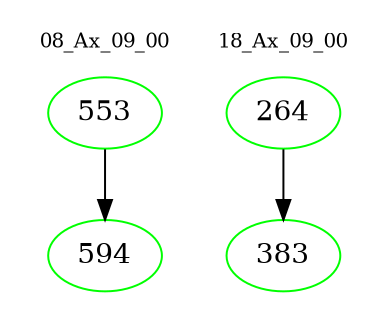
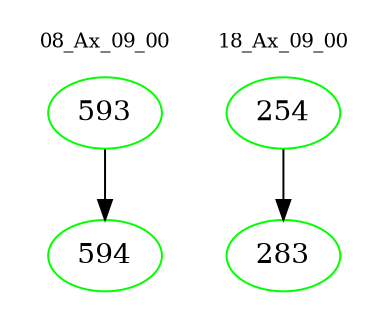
node "553": label "553" -> "593"
node "264": label "264" -> "254"
node "383": label "383" -> "283"
